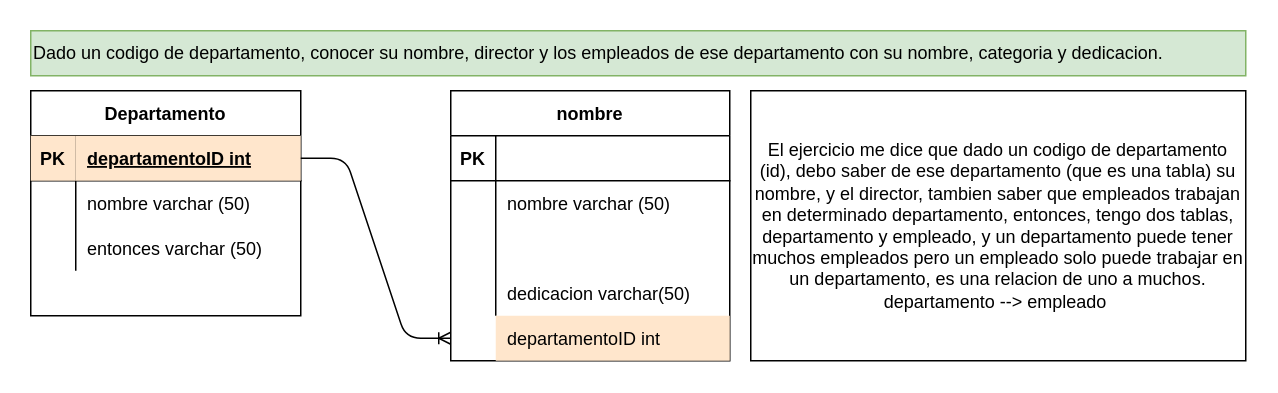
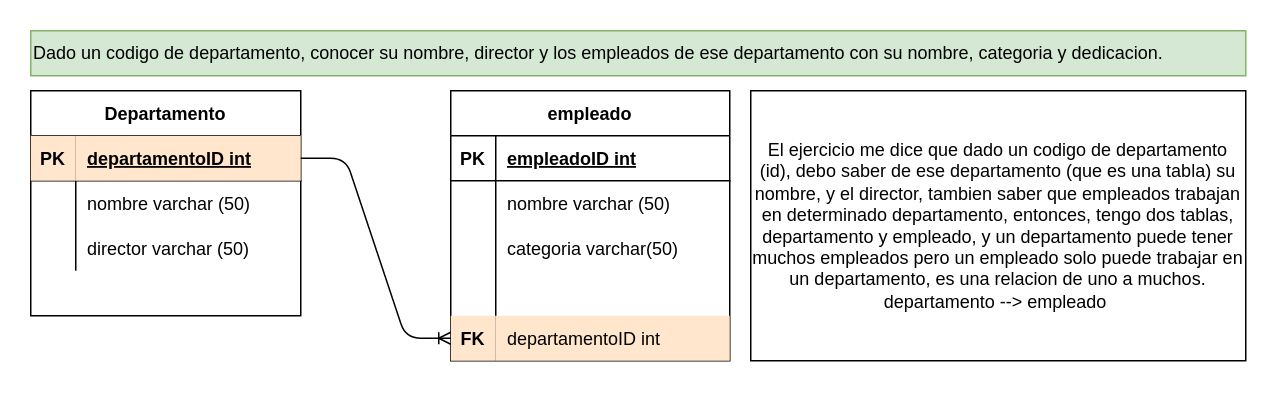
node "nombre": label "nombre" -> "empleado"
node "empleadoID int": added
node "categoria varchar(50)": added
node "entonces varchar (50)": label "entonces varchar (50)" -> "director varchar (50)"
node "dedicacion varchar(50)": removed
node "FK": added
